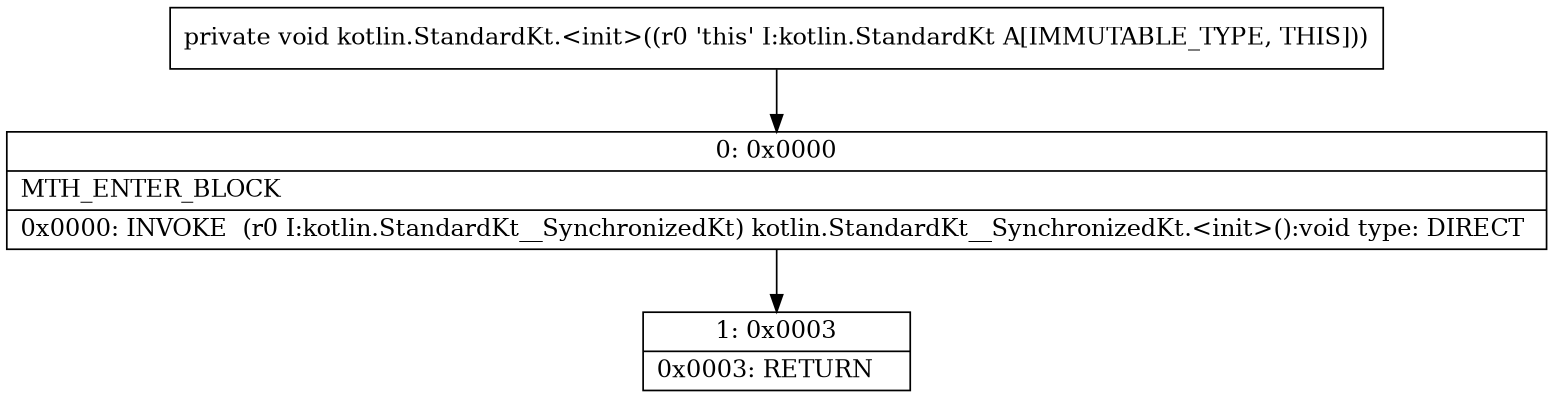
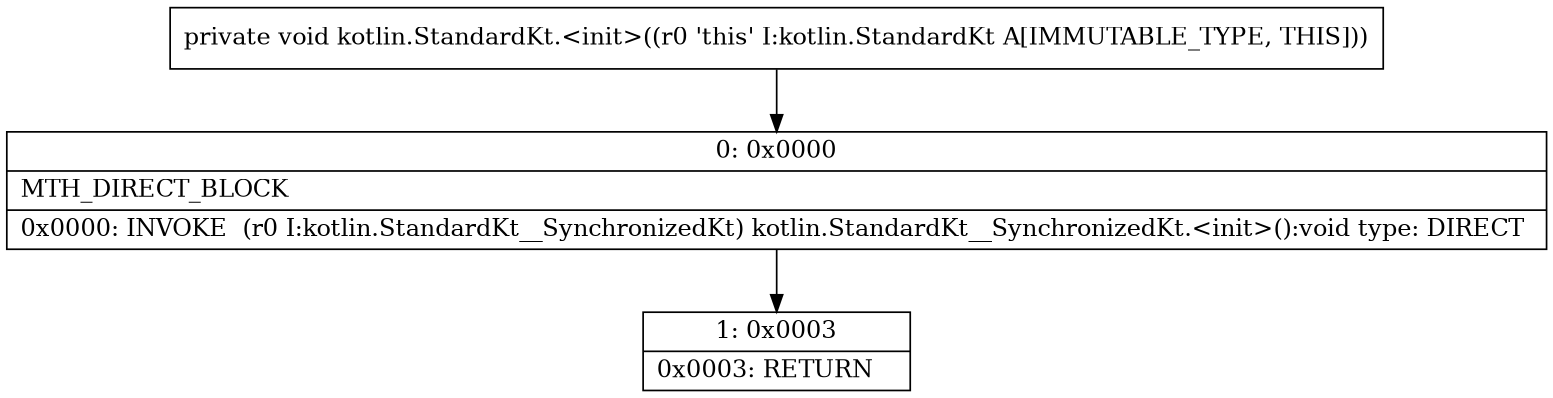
node "0: 0x0000": text "MTH_ENTER_BLOCK" -> "MTH_DIRECT_BLOCK"
